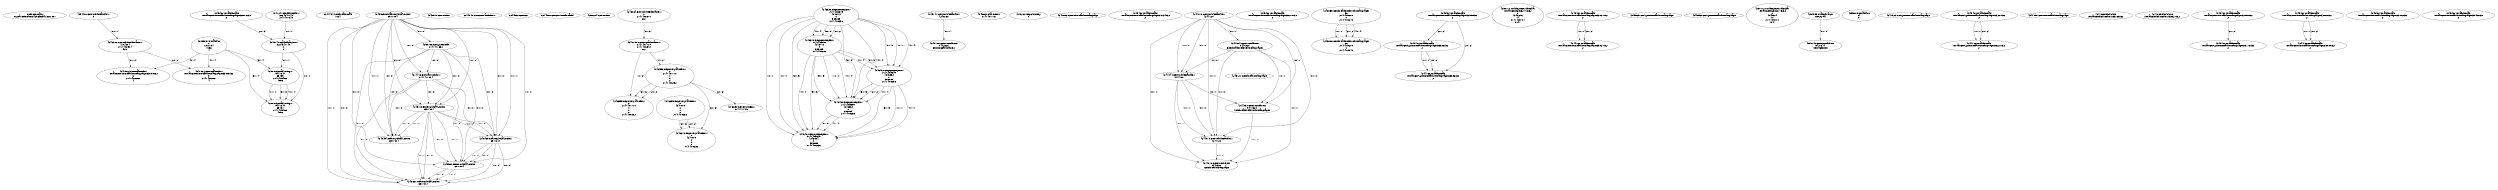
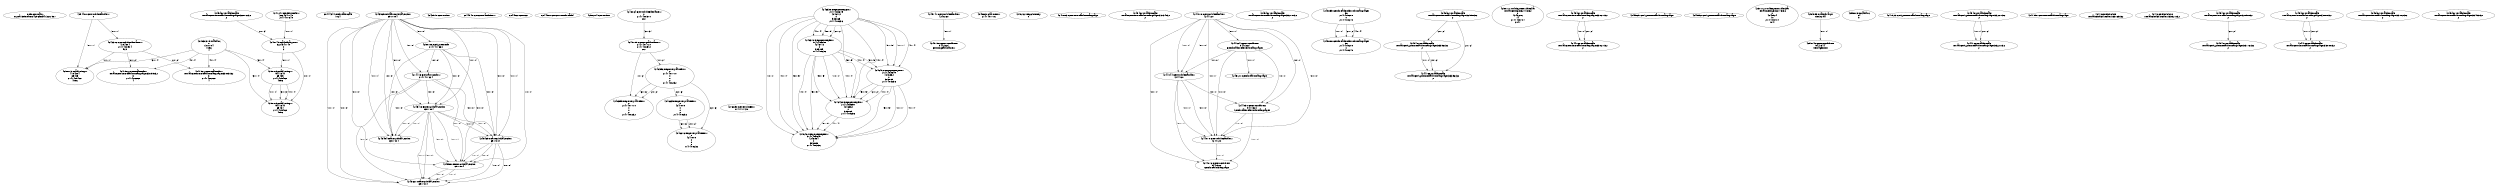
node "4250073.LoadStringW 4194304 65485 2147409468 4096": added
edge "4246556.RegQueryValueExW 0 2147407710 0 0 0 2147408232" -> "4276690.GetVersionExW 3147417420": now "4246556.RegQueryValueExW 0 2147407710 0 0 0 2147408232" -> "4246635.RegQueryValueExW 0 4247000 0 0 0 2147408232"
edge "4250188.GetSystemInfo 2147417660" -> "4245621.LeaveCriticalSection 6917004": removed, label "(0-->0)"
edge "4244024.GetProcAddress 9441320 GetThreadPreferredUILanguages" -> "4244076.GetProcAddress 9441320 GetThreadUILanguage": now "4244024.GetProcAddress 9441320 GetThreadPreferredUILanguages" -> "4245121.GetThreadUILanguage"
edge "4244050.GetProcAddress 9441320 SetThreadPreferredUILanguages" -> "4244070.GetModuleHandleW 4244120": added, label "(1-->0)"
